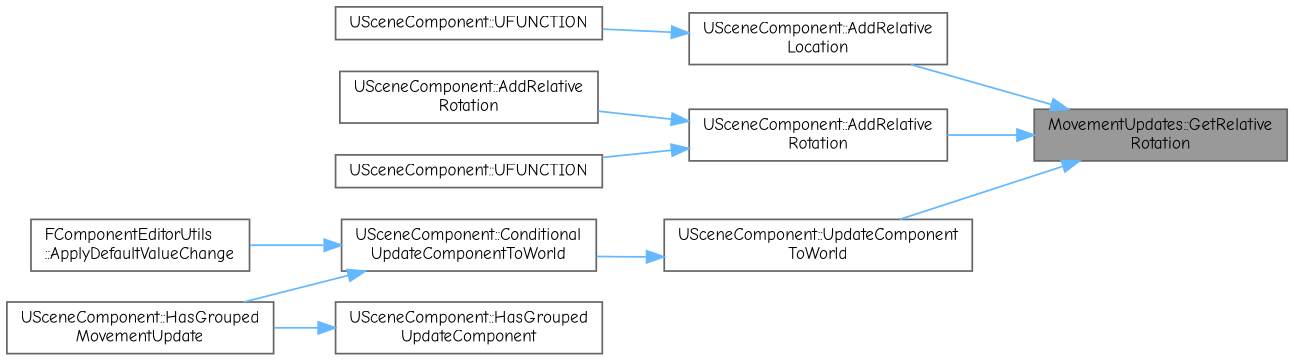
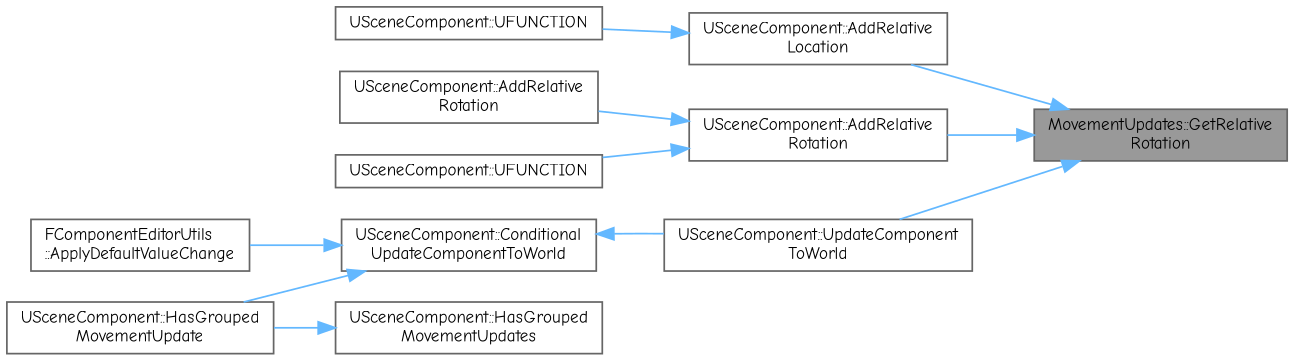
edge "USceneComponent::Conditional UpdateComponentToWorld" -> "USceneComponent::UpdateComponent ToWorld": reversed
node "USceneComponent::HasGrouped UpdateComponent": label "USceneComponent::HasGrouped UpdateComponent" -> "USceneComponent::HasGrouped MovementUpdates"
